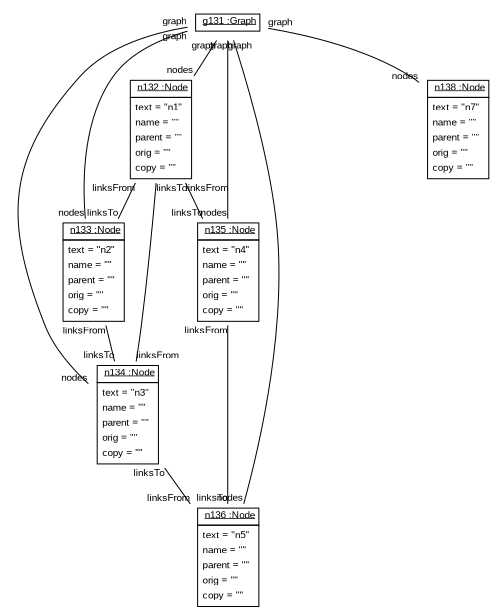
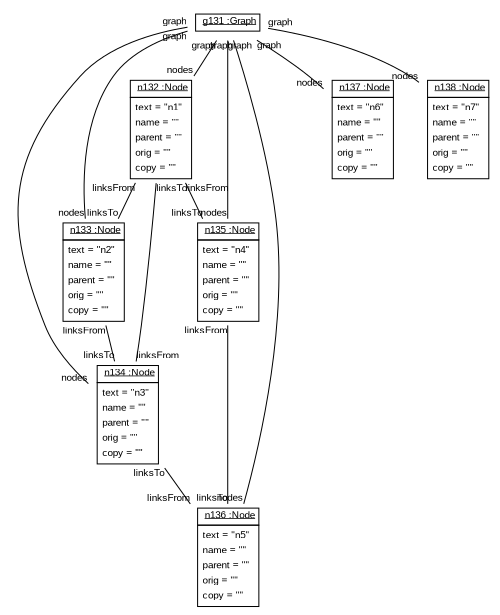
node "n137 :Node": added
